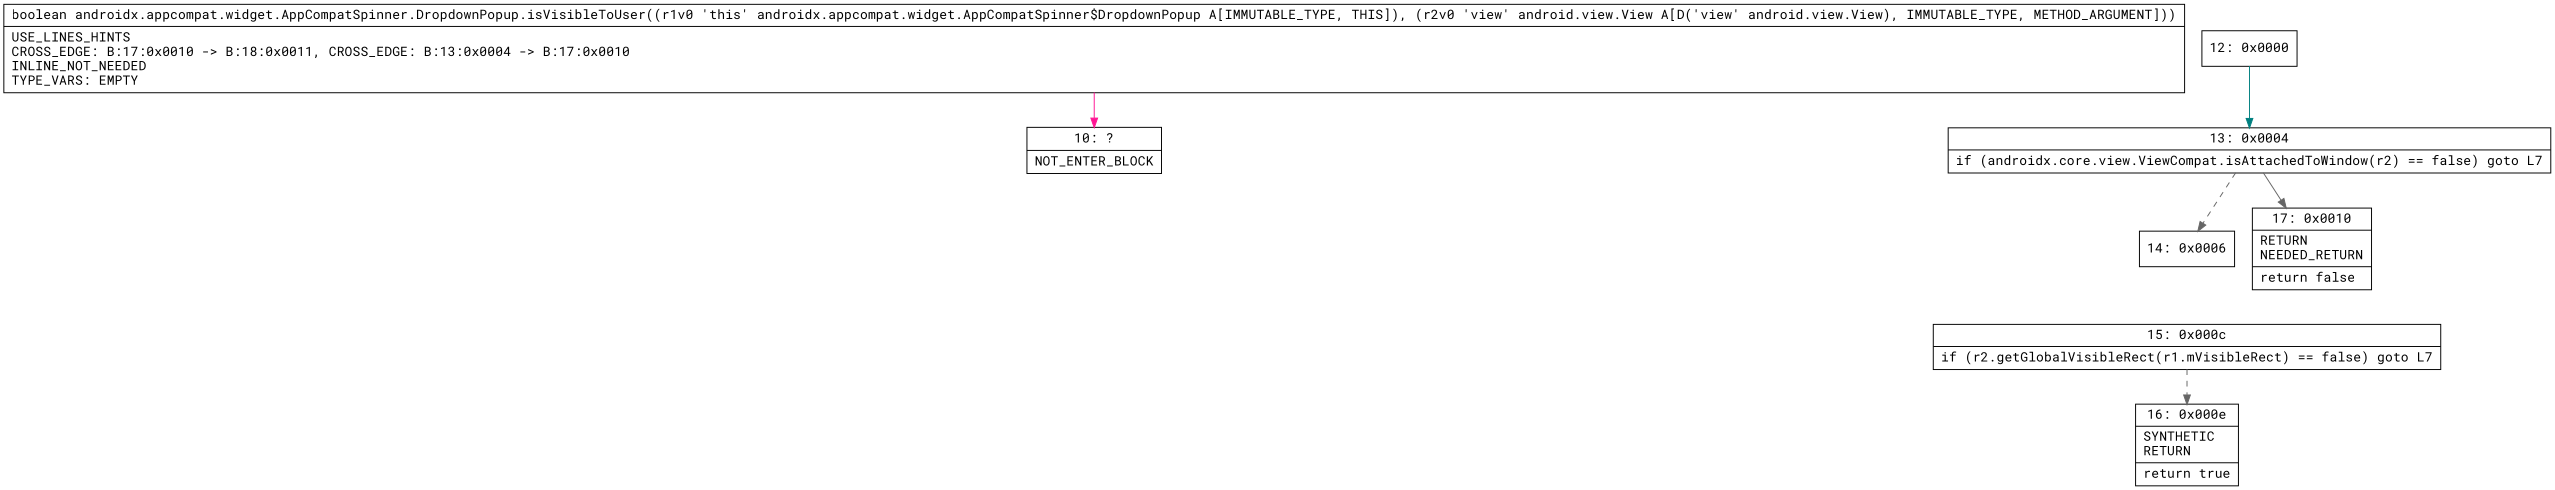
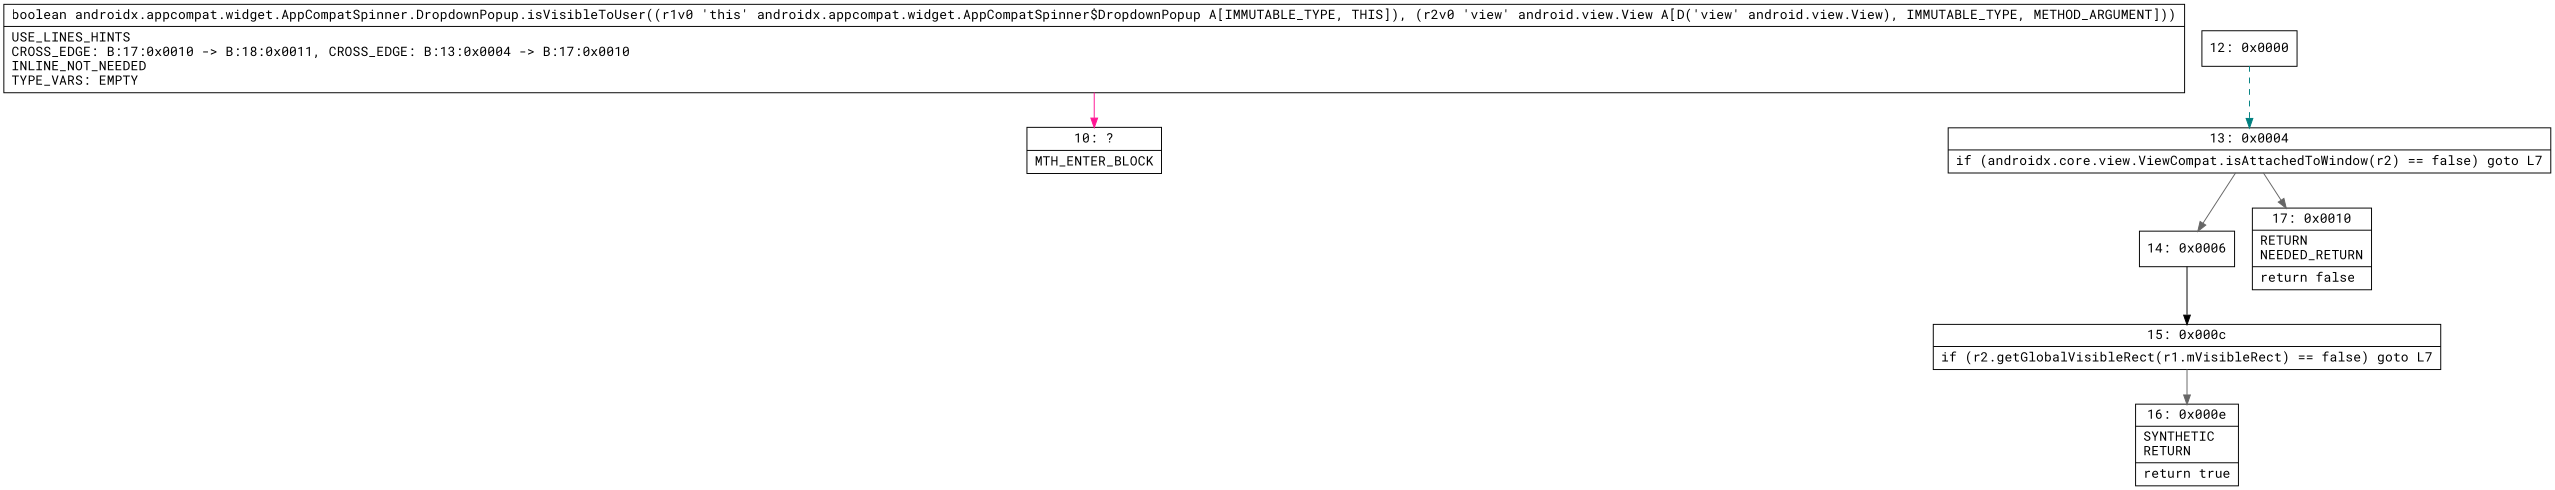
edge "12: 0x0000" -> "13: 0x0004": style solid -> dashed
node "10: ?": text "NOT_ENTER_BLOCK" -> "MTH_ENTER_BLOCK"
edge "13: 0x0004" -> "14: 0x0006": style dashed -> solid
edge "14: 0x0006" -> "15: 0x000c": added
edge "15: 0x000c" -> "16: 0x000e": style dashed -> solid
